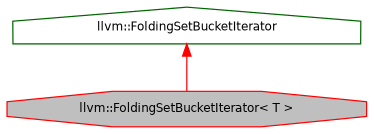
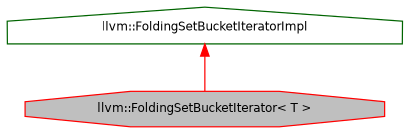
node "llvm::FoldingSetBucketIterator": label "llvm::FoldingSetBucketIterator" -> "llvm::FoldingSetBucketIteratorImpl"
